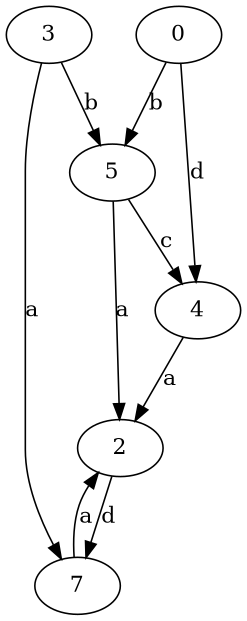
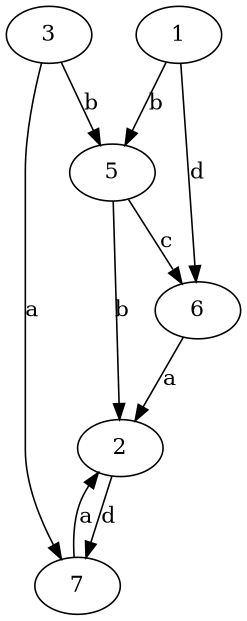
node "0": label "0" -> "1"
edge "5" -> "2": label "a" -> "b"
node "4": label "4" -> "6"
